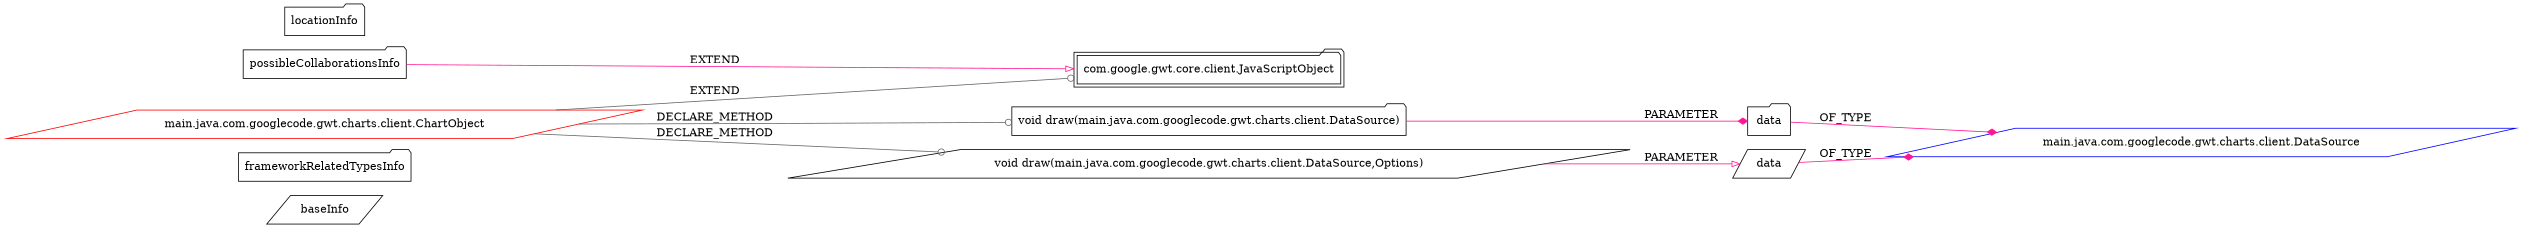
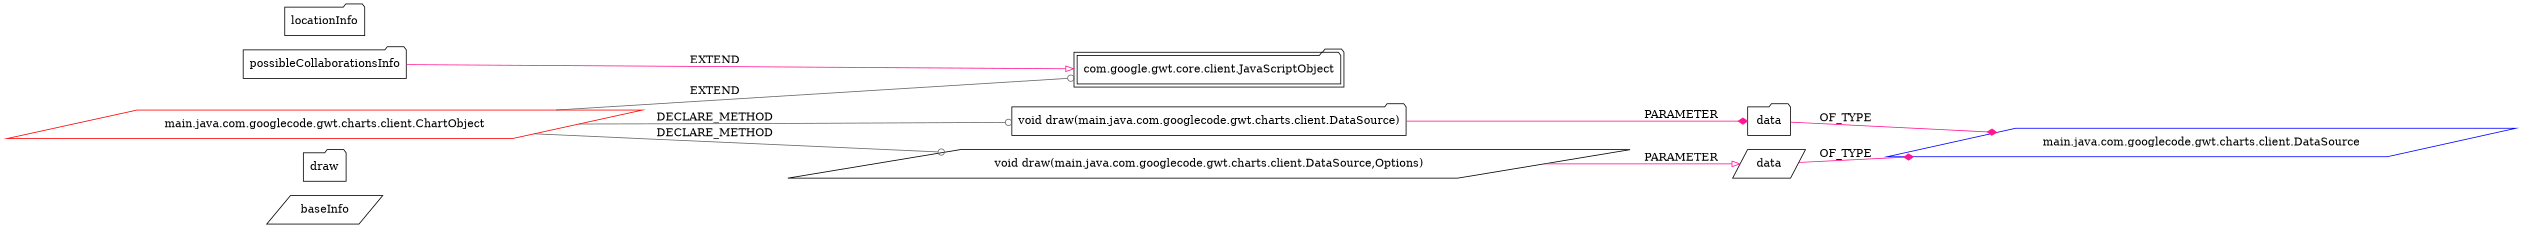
node "frameworkRelatedTypesInfo": label "frameworkRelatedTypesInfo" -> "draw"
